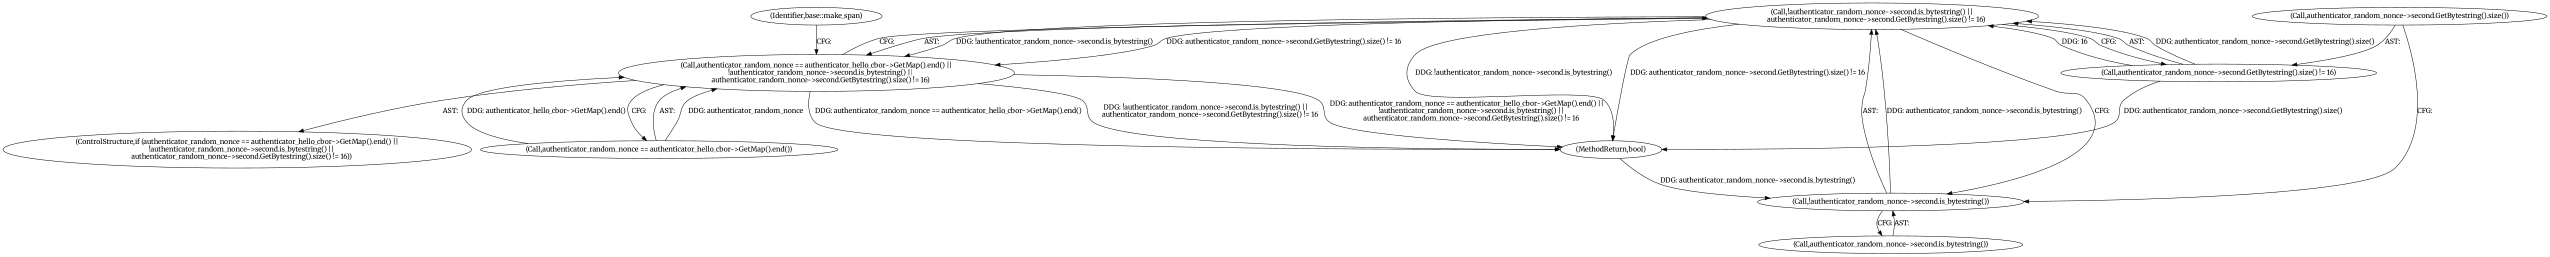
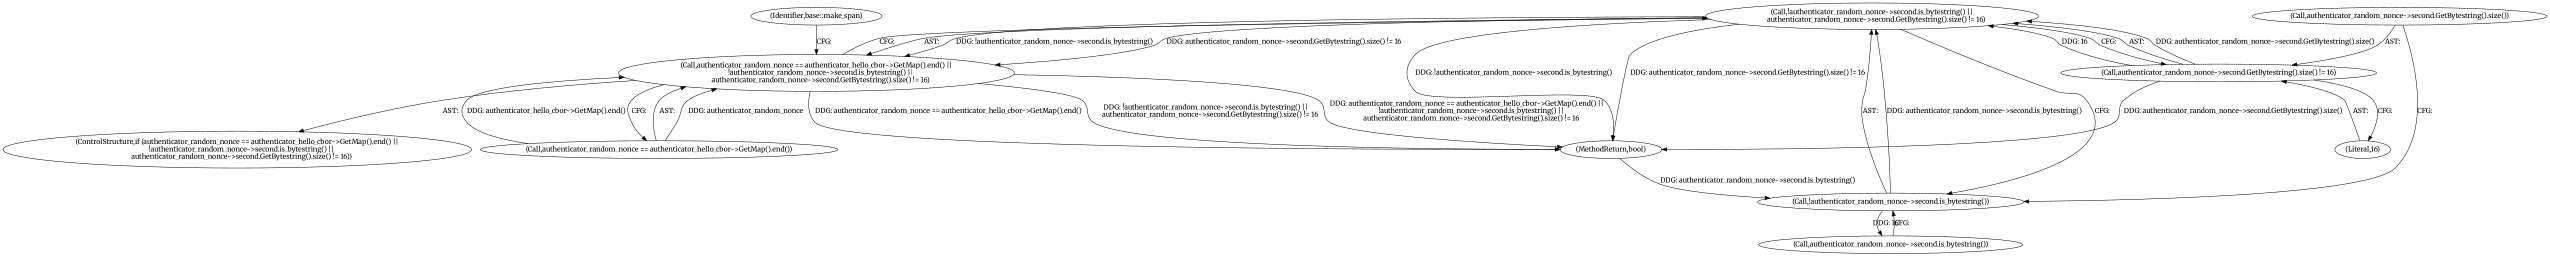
node "(Literal,16)": added
edge "(Call,!authenticator_random_nonce->second.is_bytestring())" -> "(Call,authenticator_random_nonce->second.is_bytestring())": label "CFG: " -> "DDG: 16"
edge "(Call,authenticator_random_nonce->second.is_bytestring())" -> "(Call,!authenticator_random_nonce->second.is_bytestring())": label "AST: " -> "CFG: "
